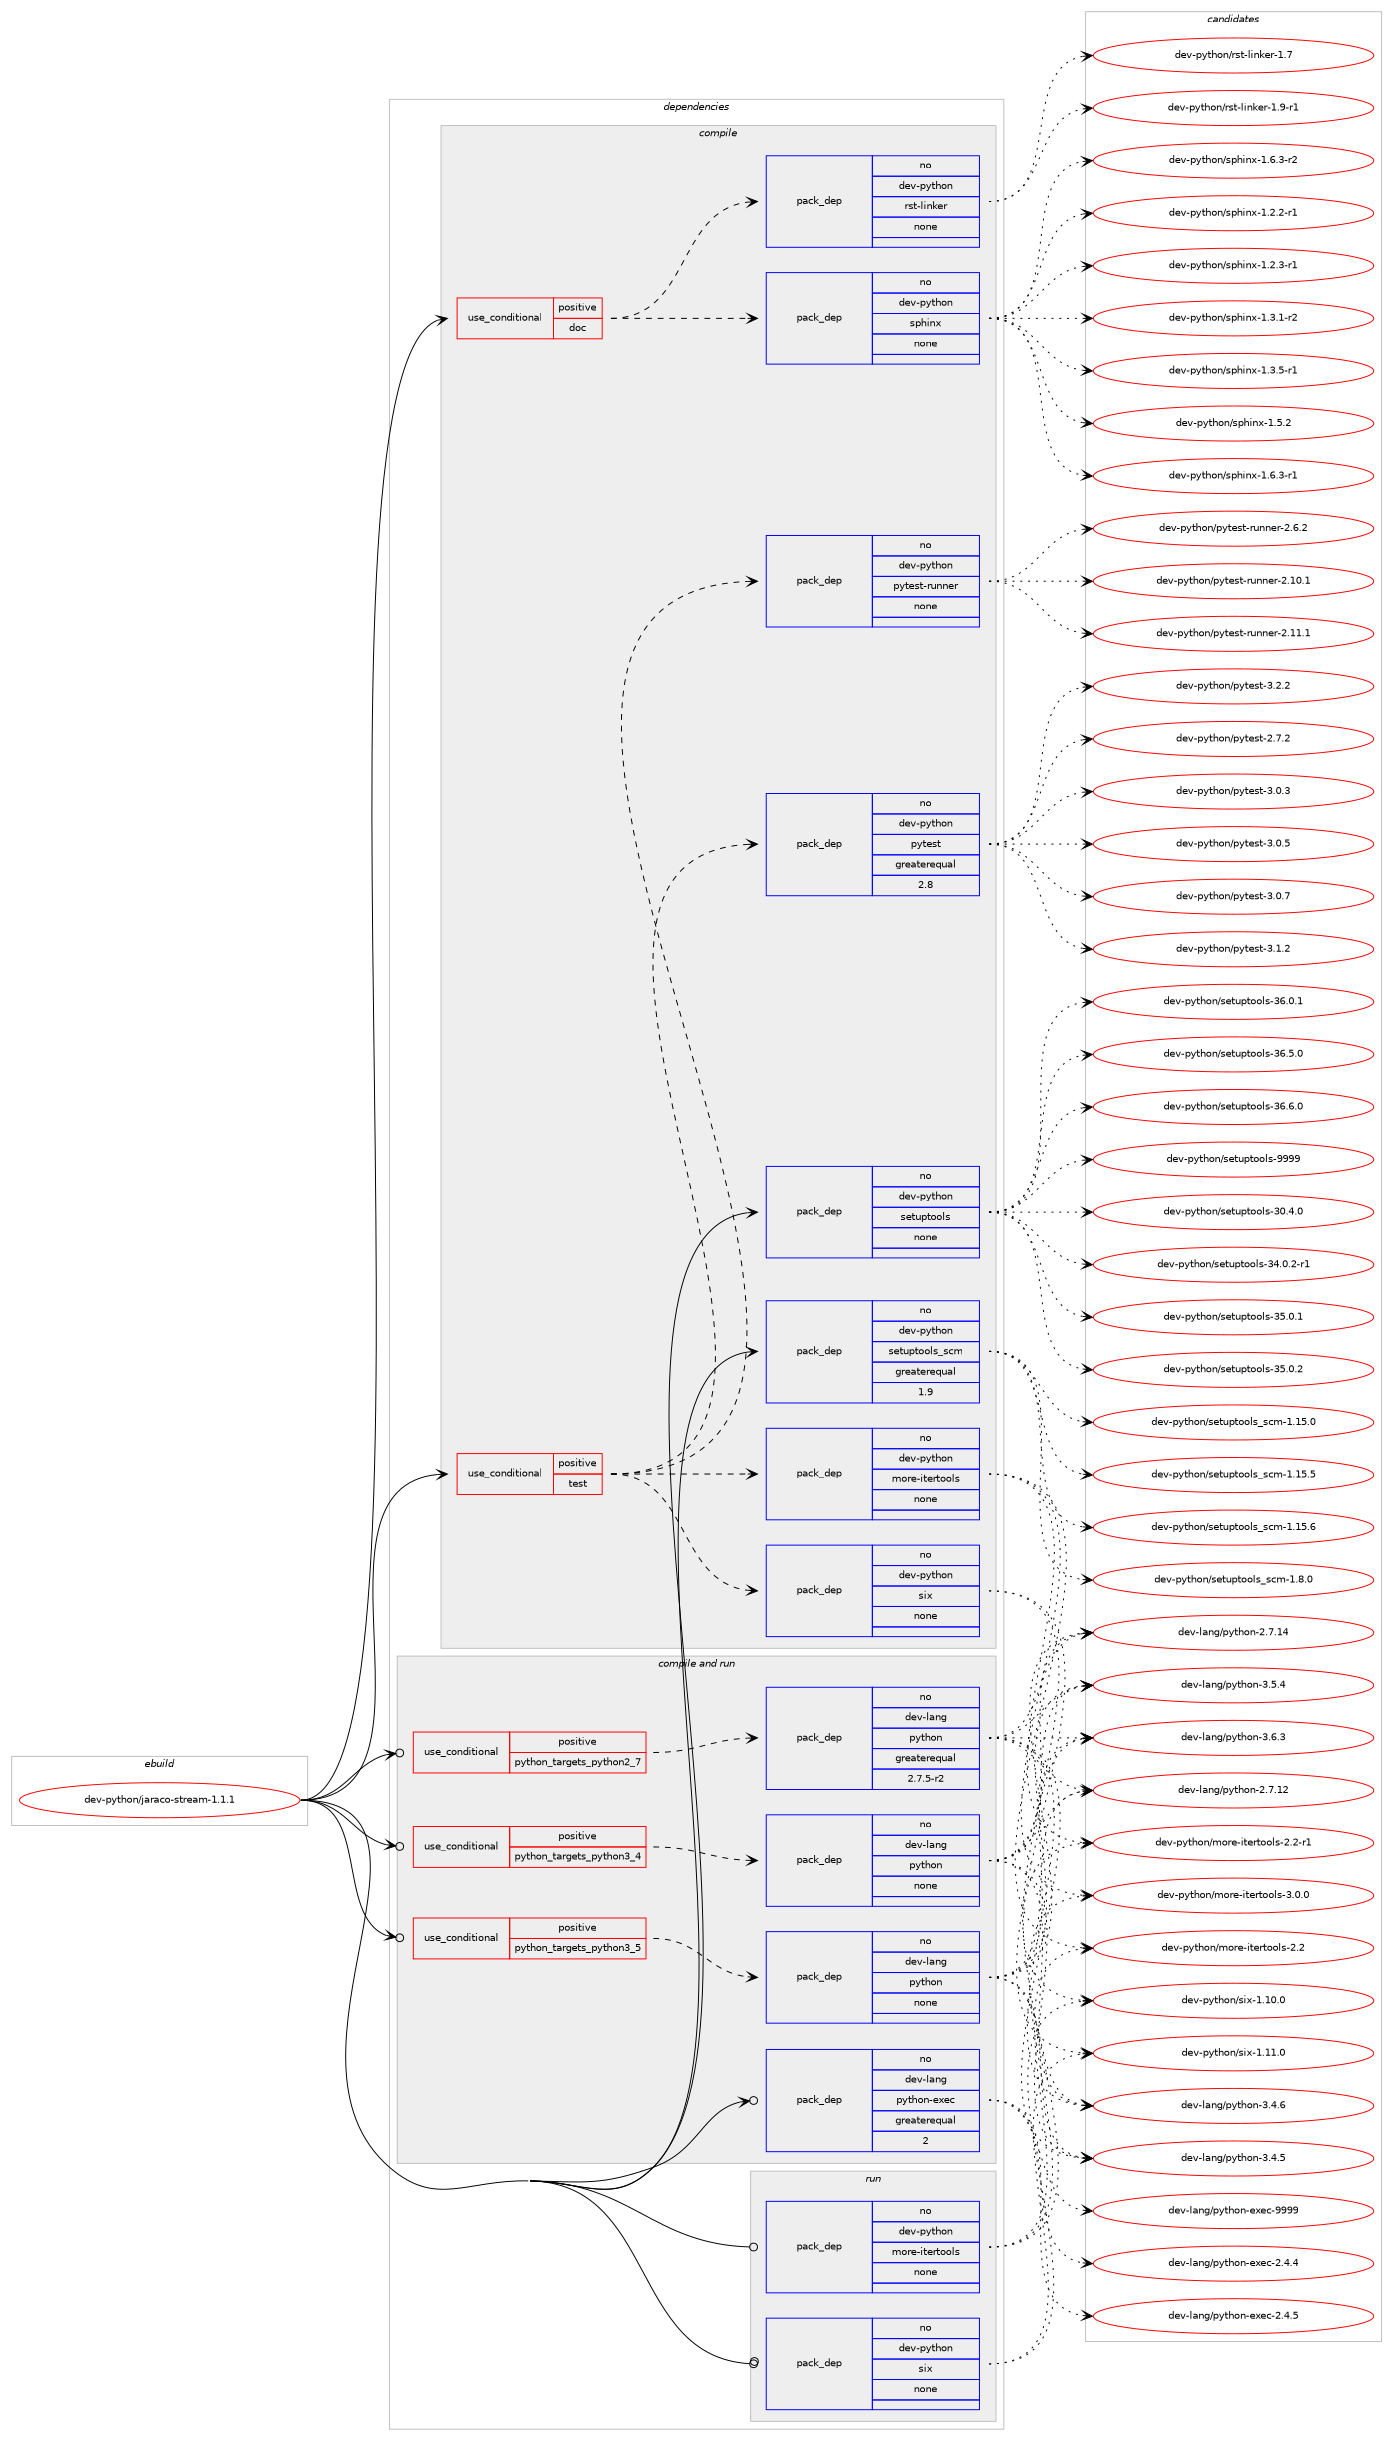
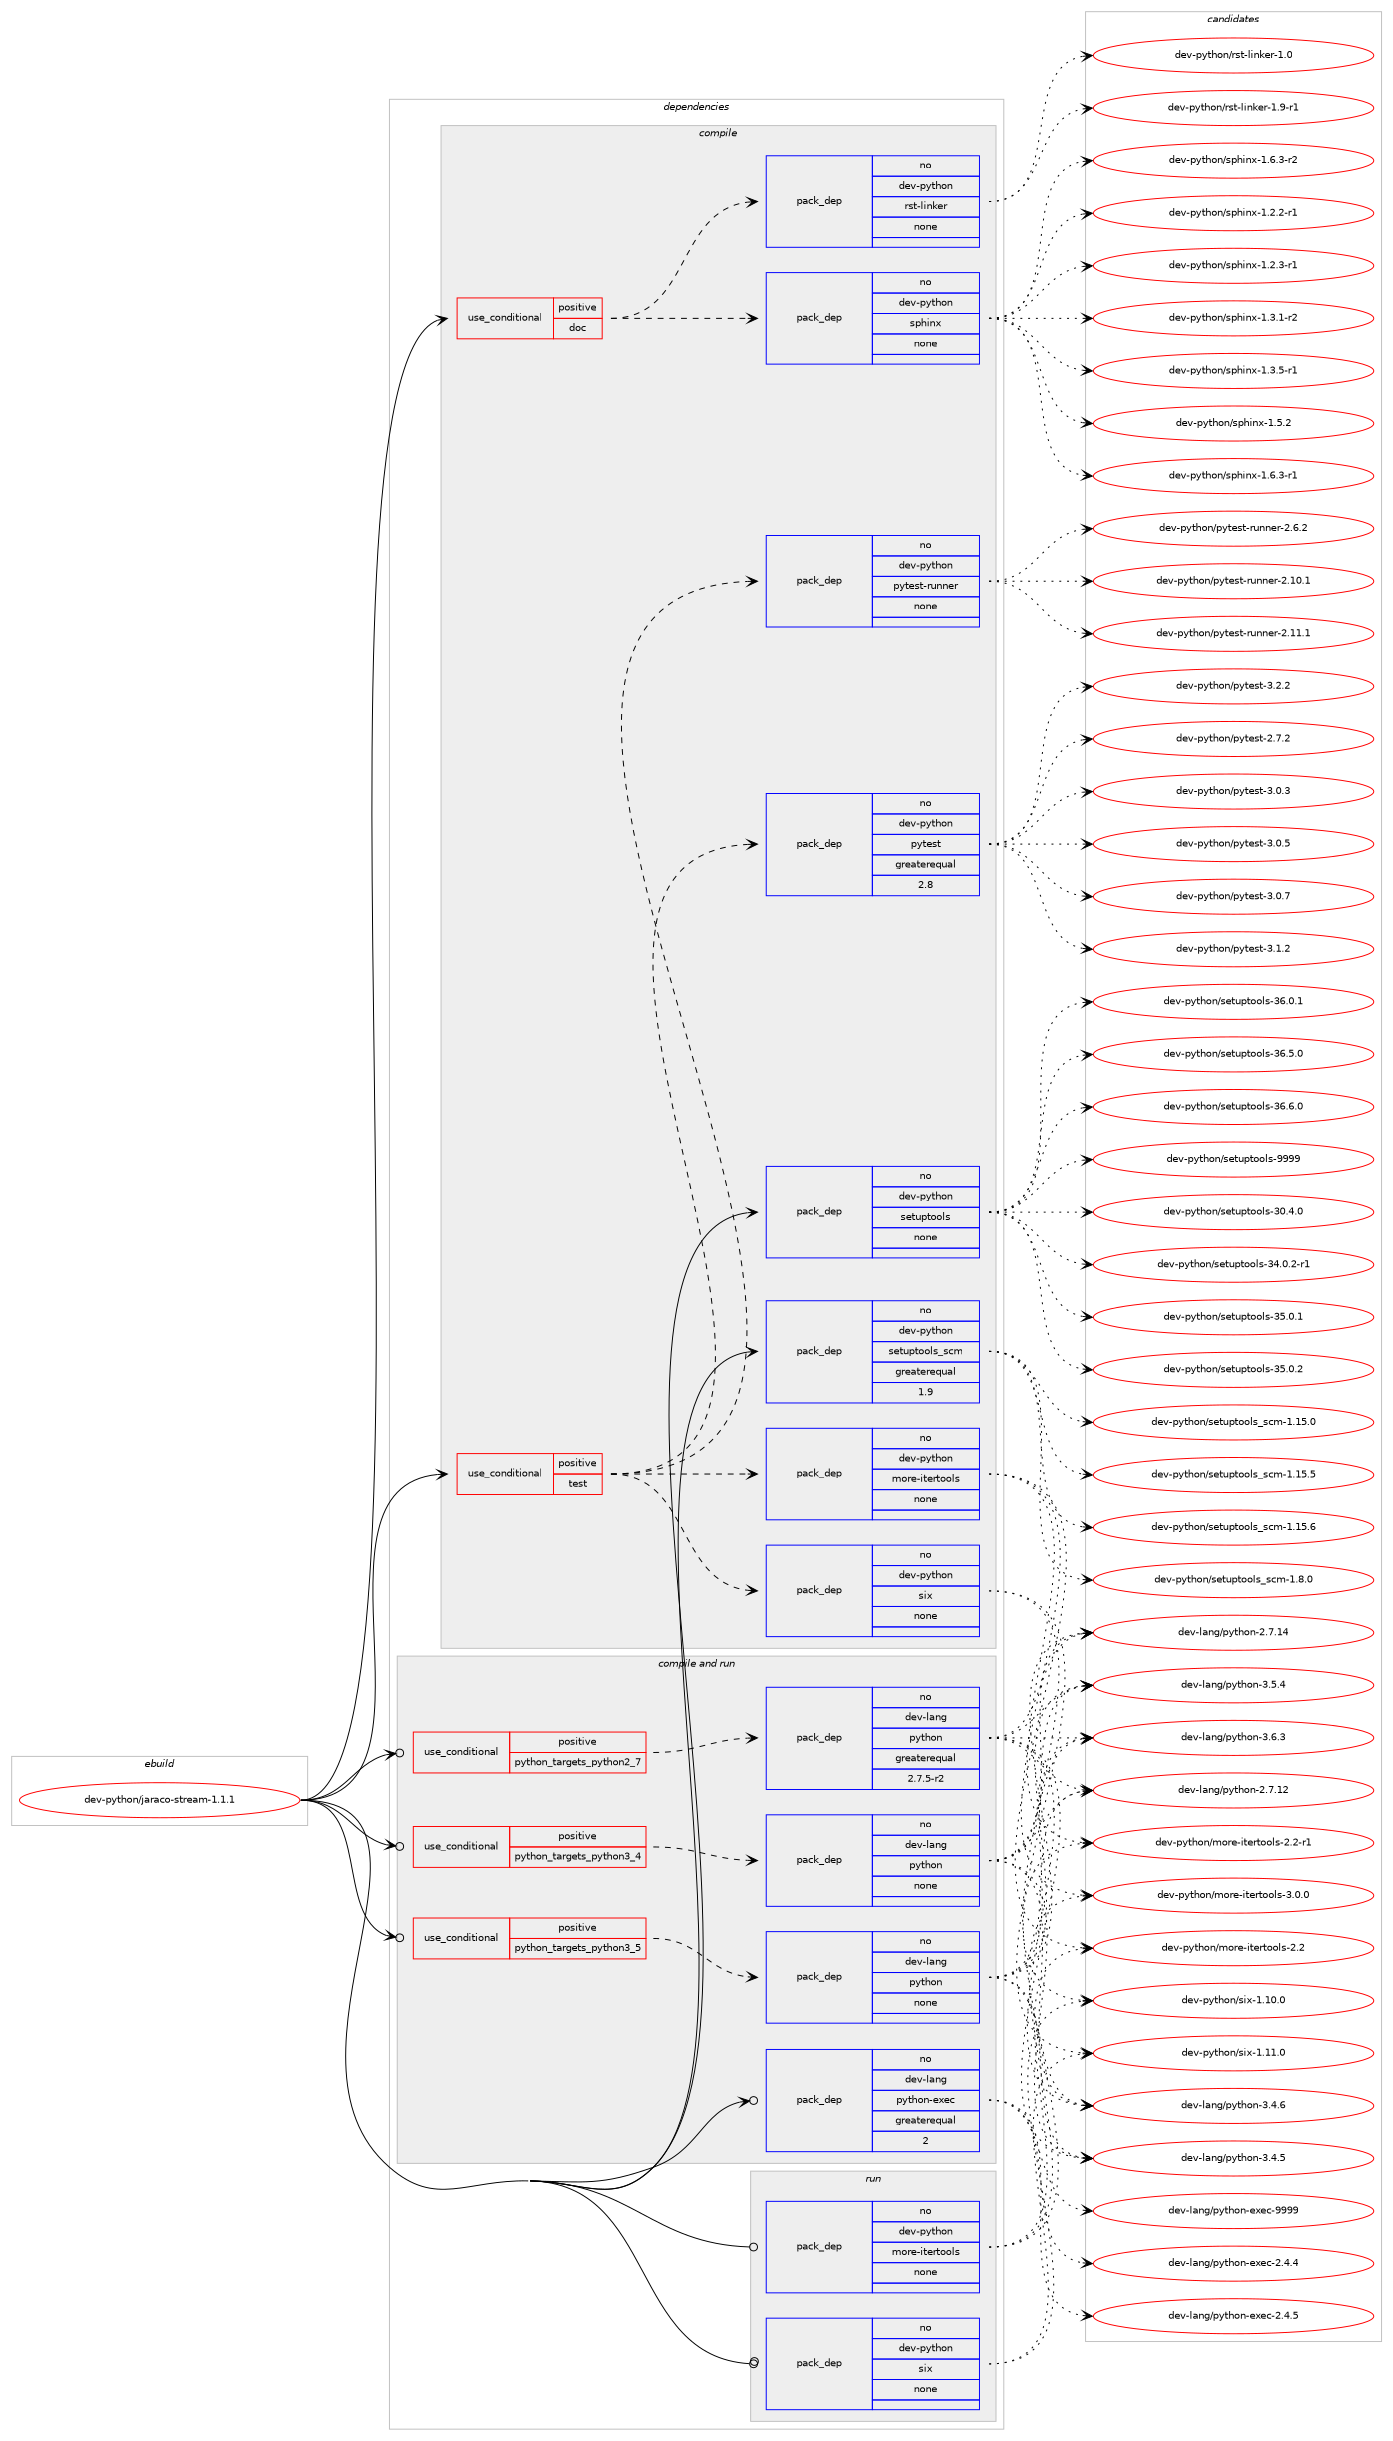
node "dev-python/rst-linker-1.7": label "dev-python/rst-linker-1.7" -> "dev-python/rst-linker-1.0"
